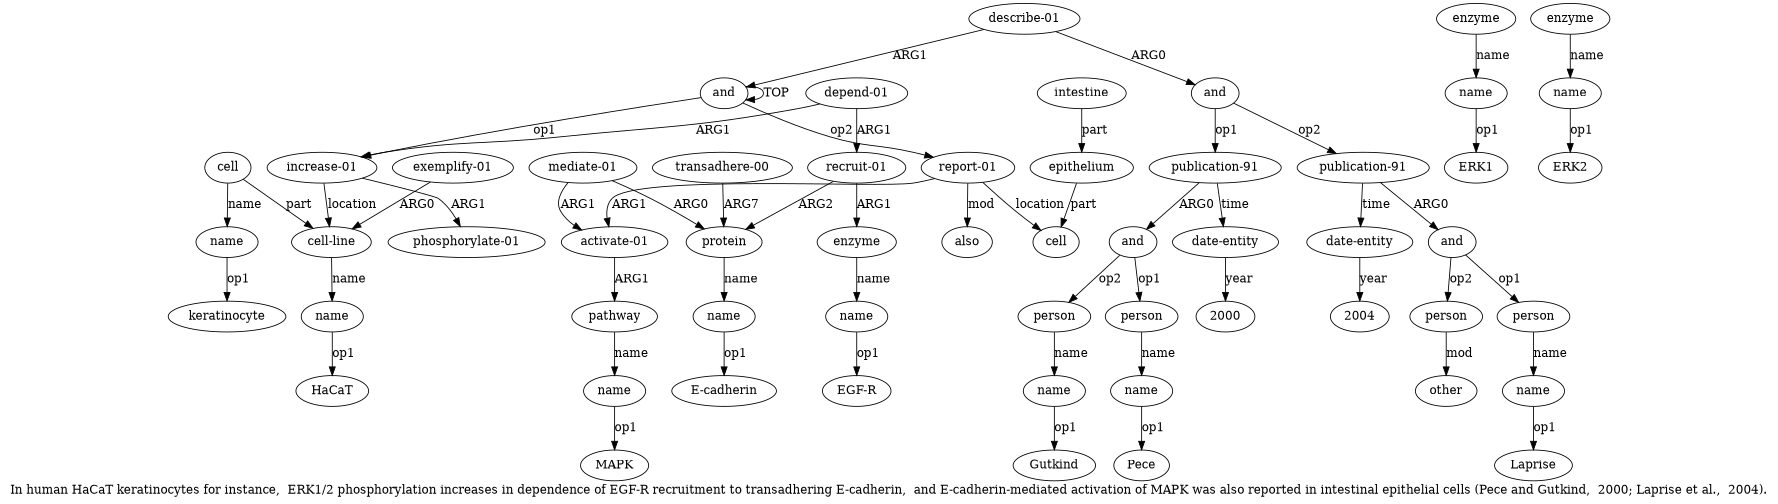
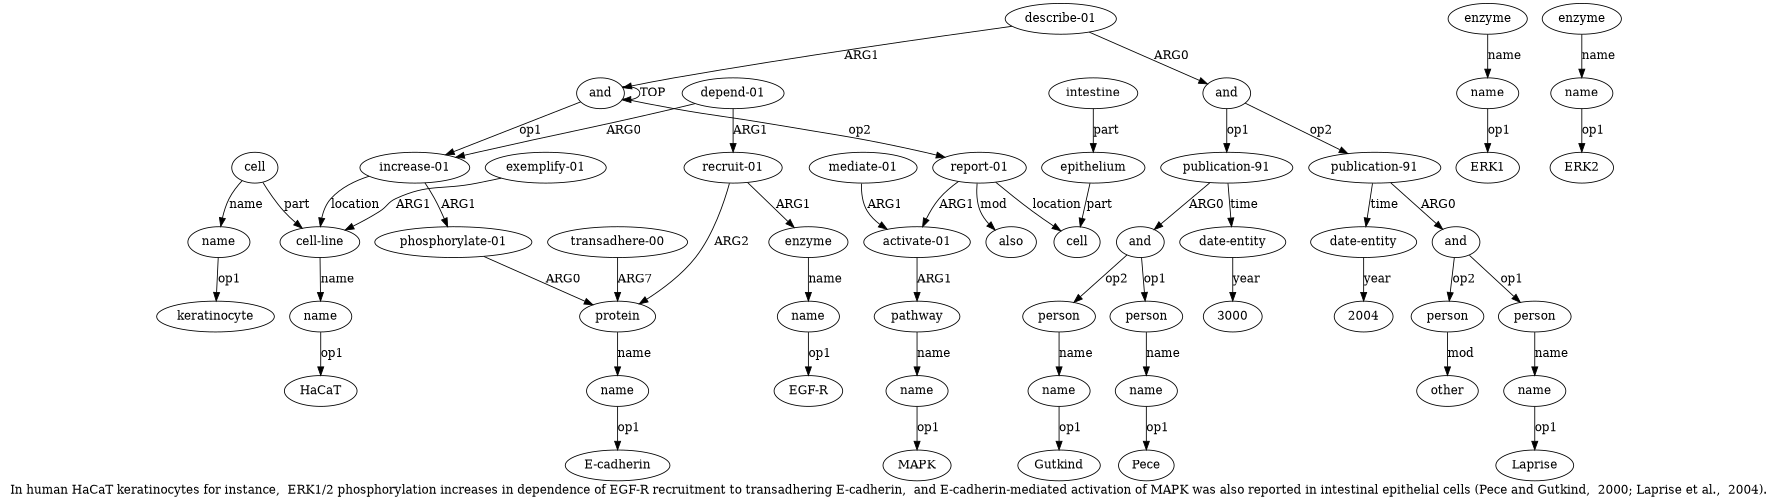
edge "depend-01" -> "increase-01": label "ARG1" -> "ARG0"
edge "mediate-01" -> "protein": now "phosphorylate-01" -> "protein"
edge "exemplify-01" -> "cell-line": label "ARG0" -> "ARG1"
node "2000": label "2000" -> "3000"
